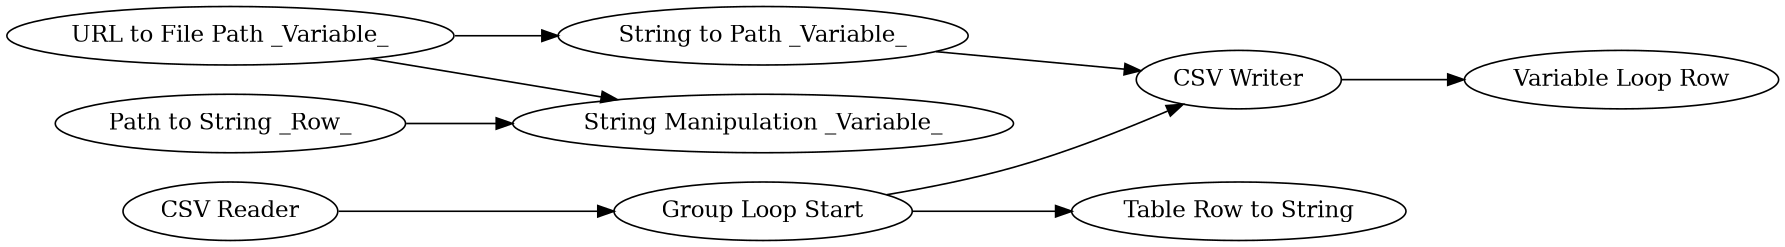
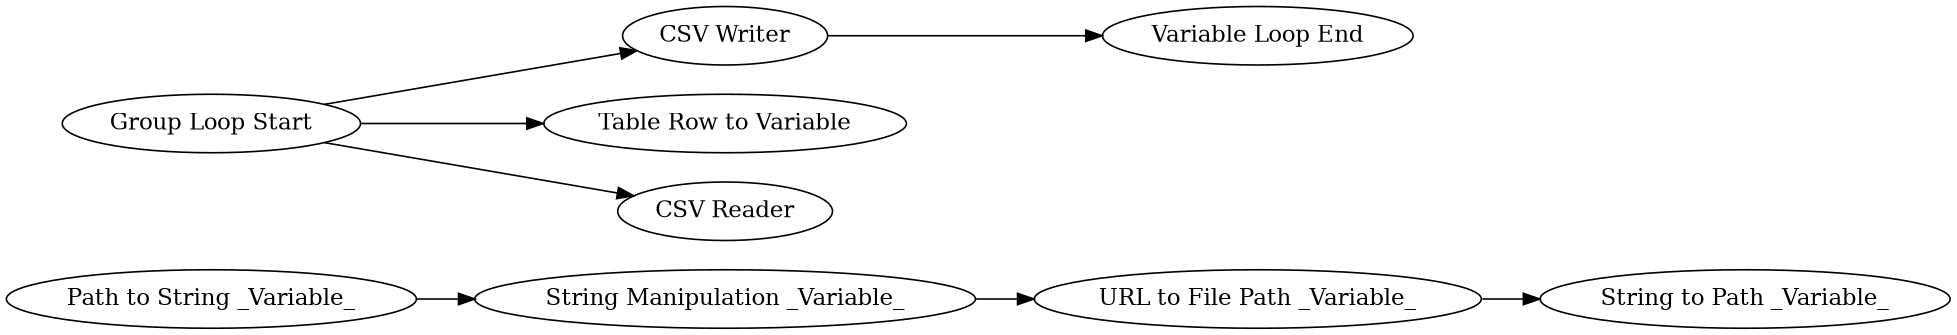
edge "String to Path _Variable_" -> "CSV Writer": removed
edge "URL to File Path _Variable_" -> "String Manipulation _Variable_": reversed
node "Variable Loop Row": label "Variable Loop Row" -> "Variable Loop End"
node "Path to String _Row_": label "Path to String _Row_" -> "Path to String _Variable_"
edge "CSV Reader" -> "Group Loop Start": reversed
node "Table Row to String": label "Table Row to String" -> "Table Row to Variable"
